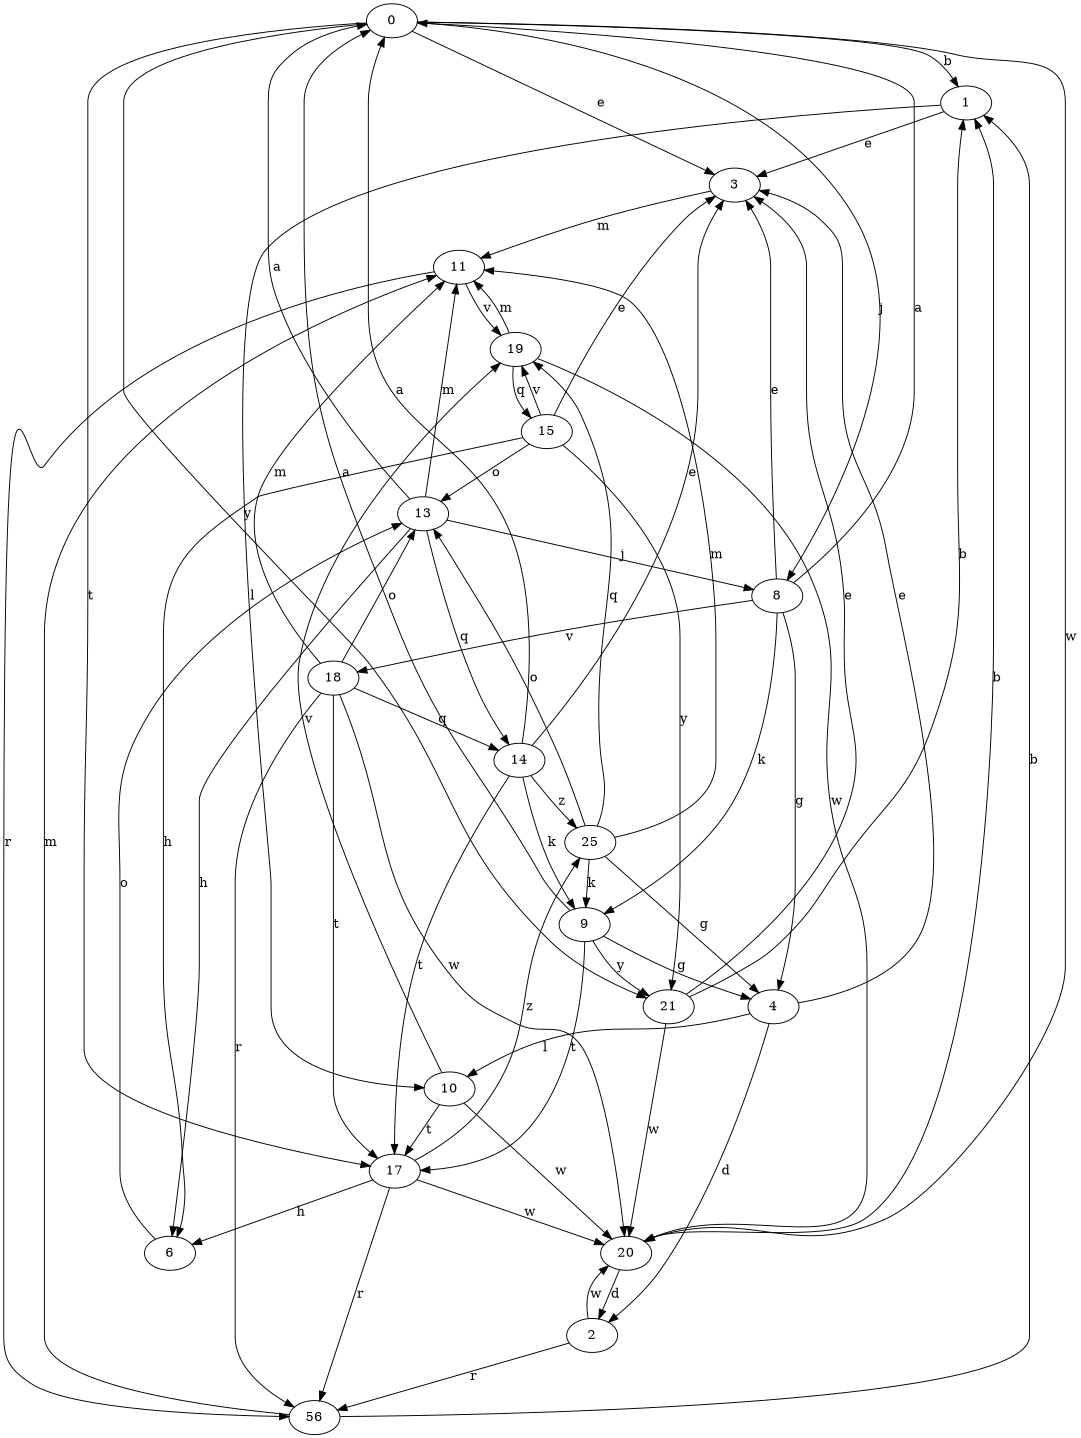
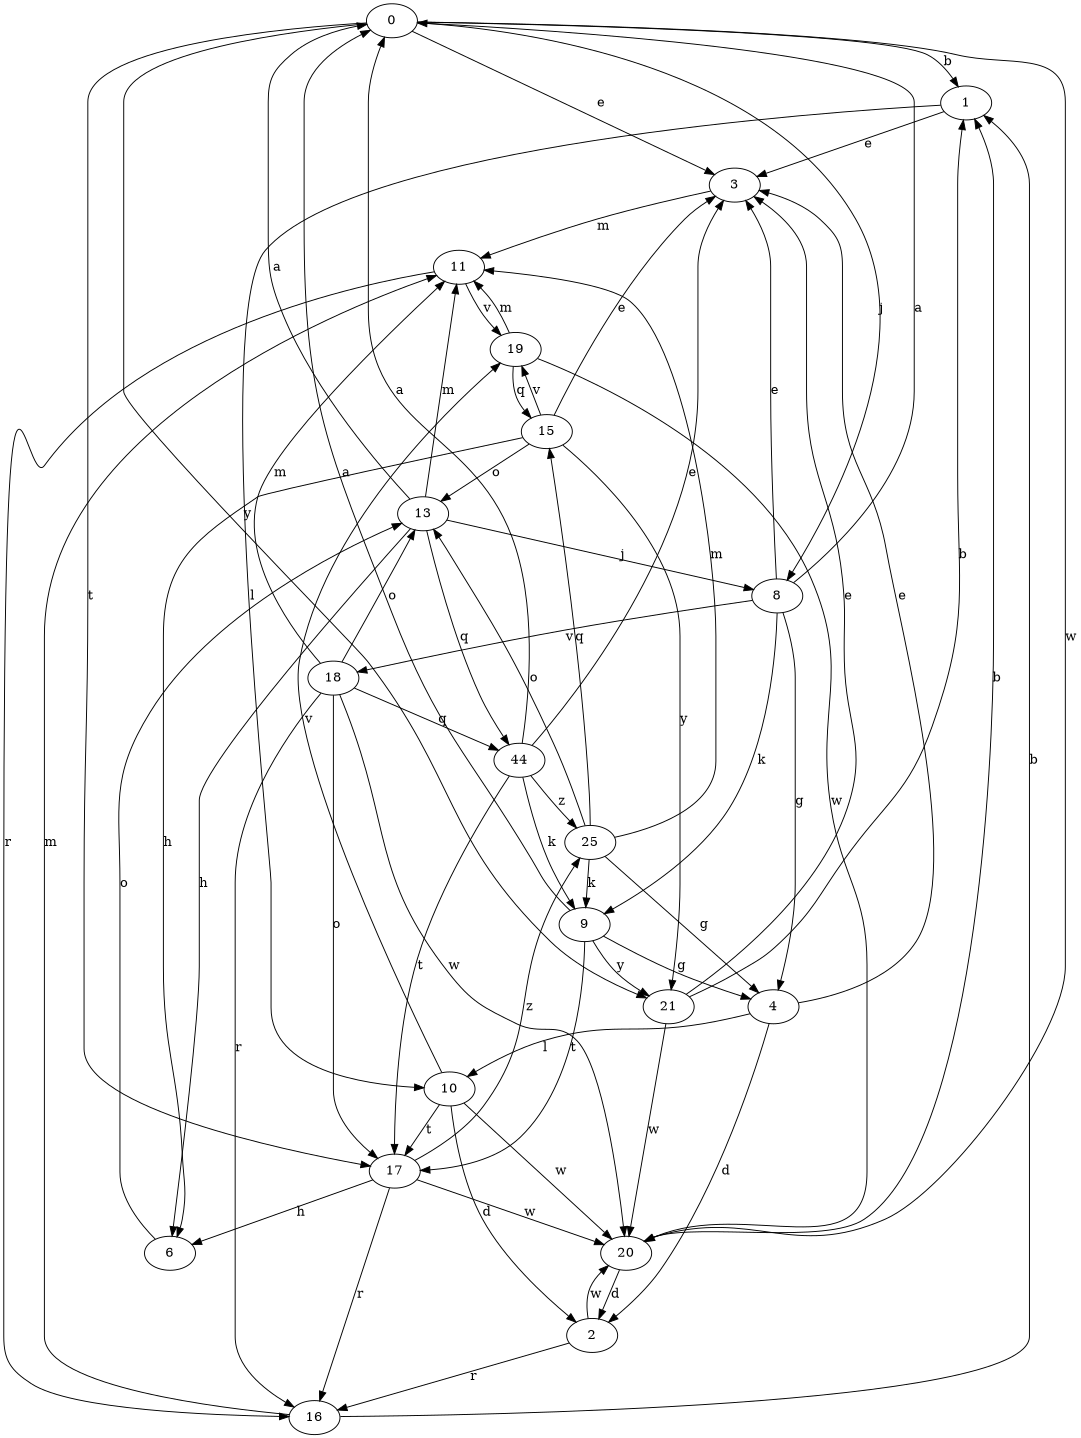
edge "25" -> "19": now "25" -> "15"
node "14": label "14" -> "44"
edge "18" -> "17": label "t" -> "o"
edge "10" -> "2": added, label "d"
node "56": label "56" -> "16"
